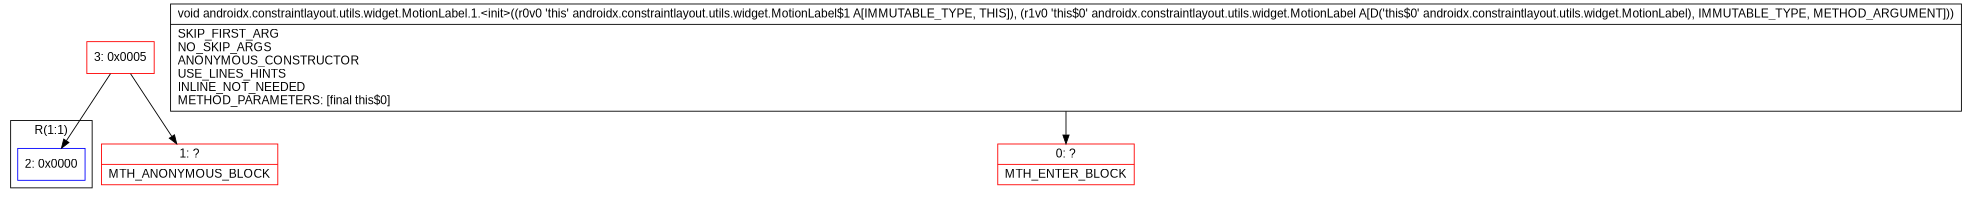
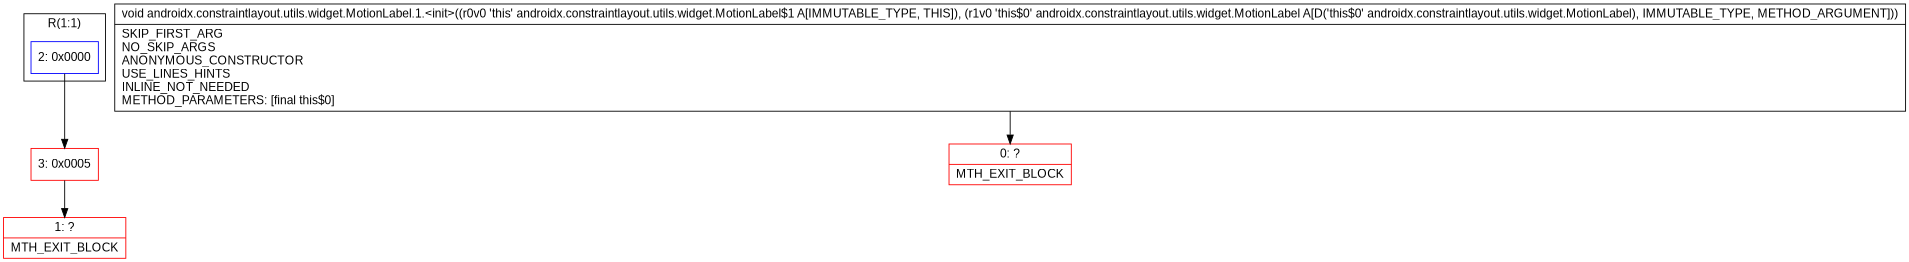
edge "3: 0x0005" -> "2: 0x0000": reversed
node "1: ?": text "MTH_ANONYMOUS_BLOCK" -> "MTH_EXIT_BLOCK"
node "0: ?": text "MTH_ENTER_BLOCK" -> "MTH_EXIT_BLOCK"
